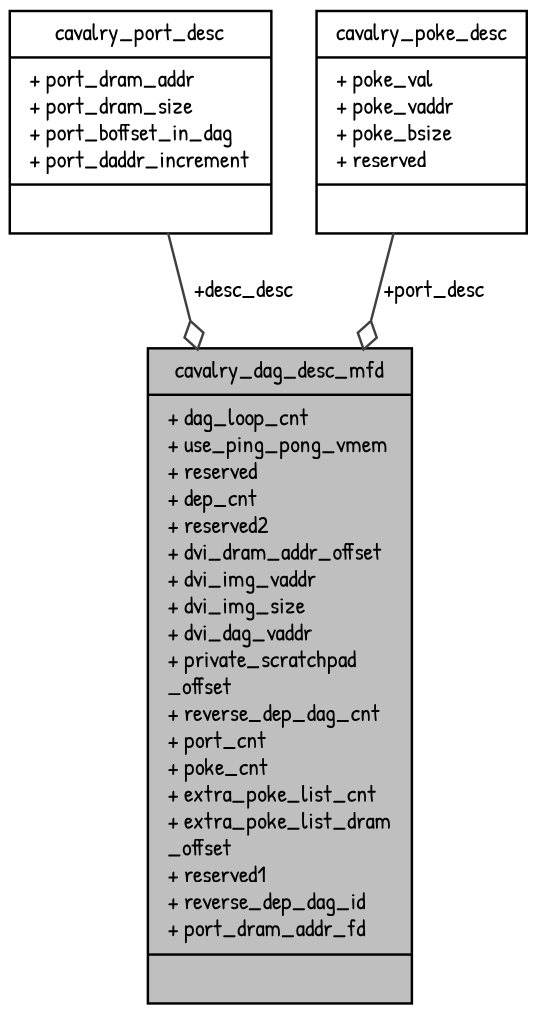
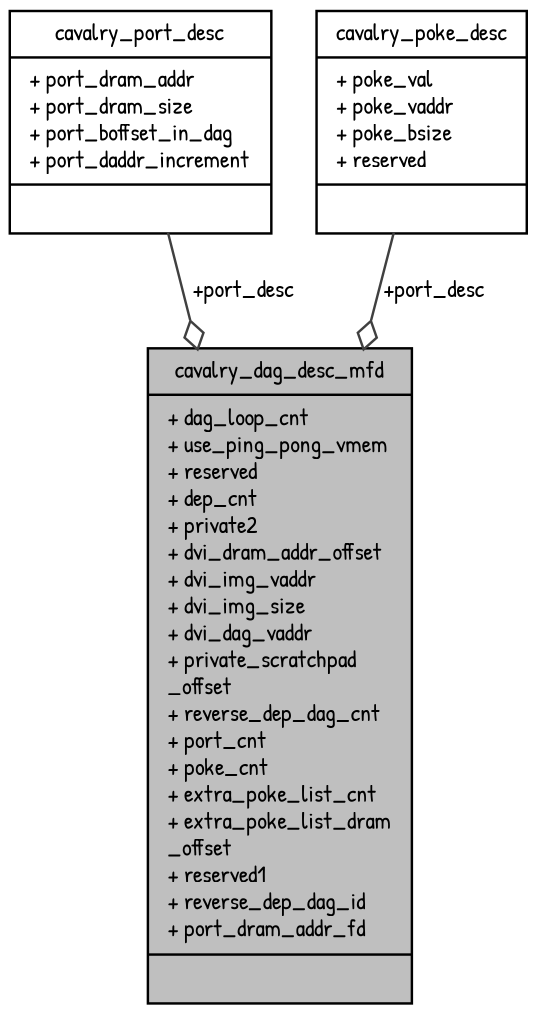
edge "cavalry_port_desc" -> "cavalry_dag_desc_mfd": label " +desc_desc" -> " +port_desc"
node "cavalry_dag_desc_mfd": text "+ reserved2" -> "+ private2"
